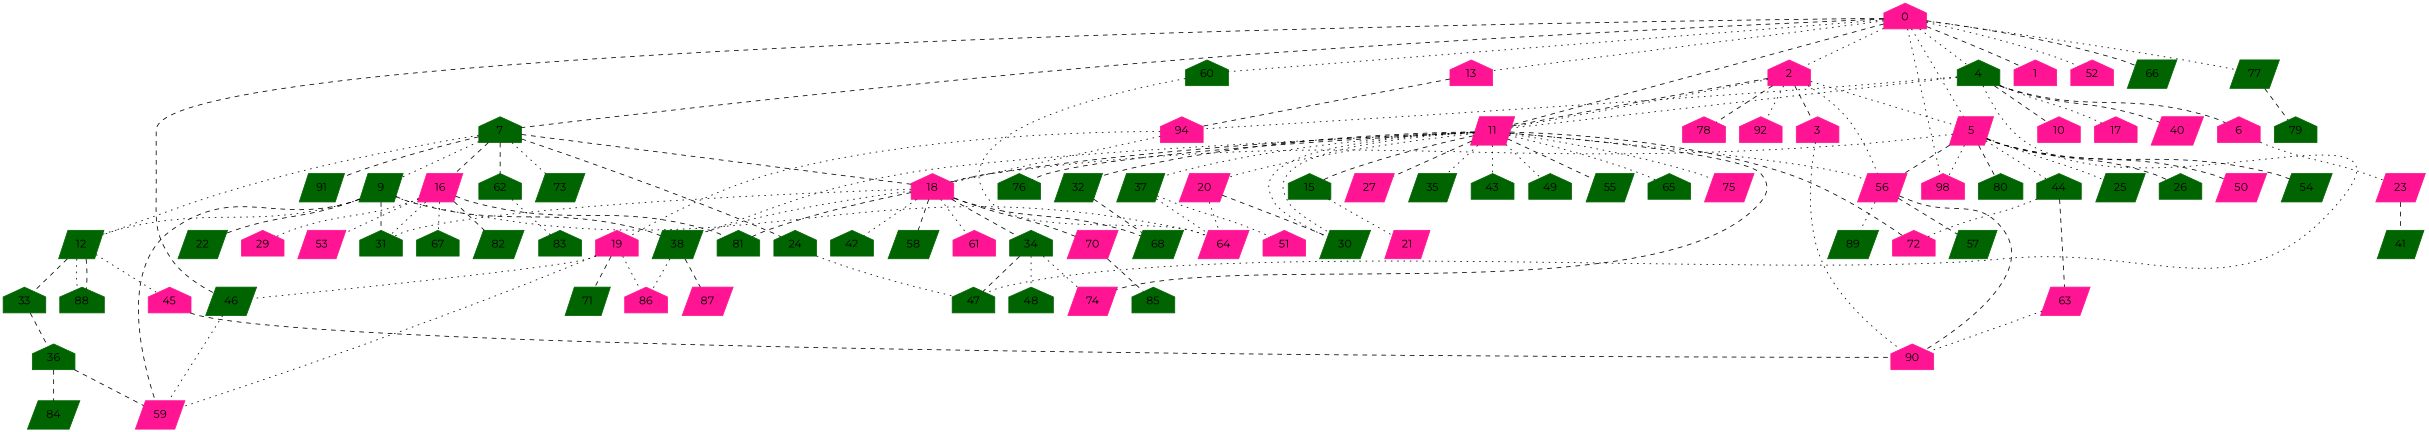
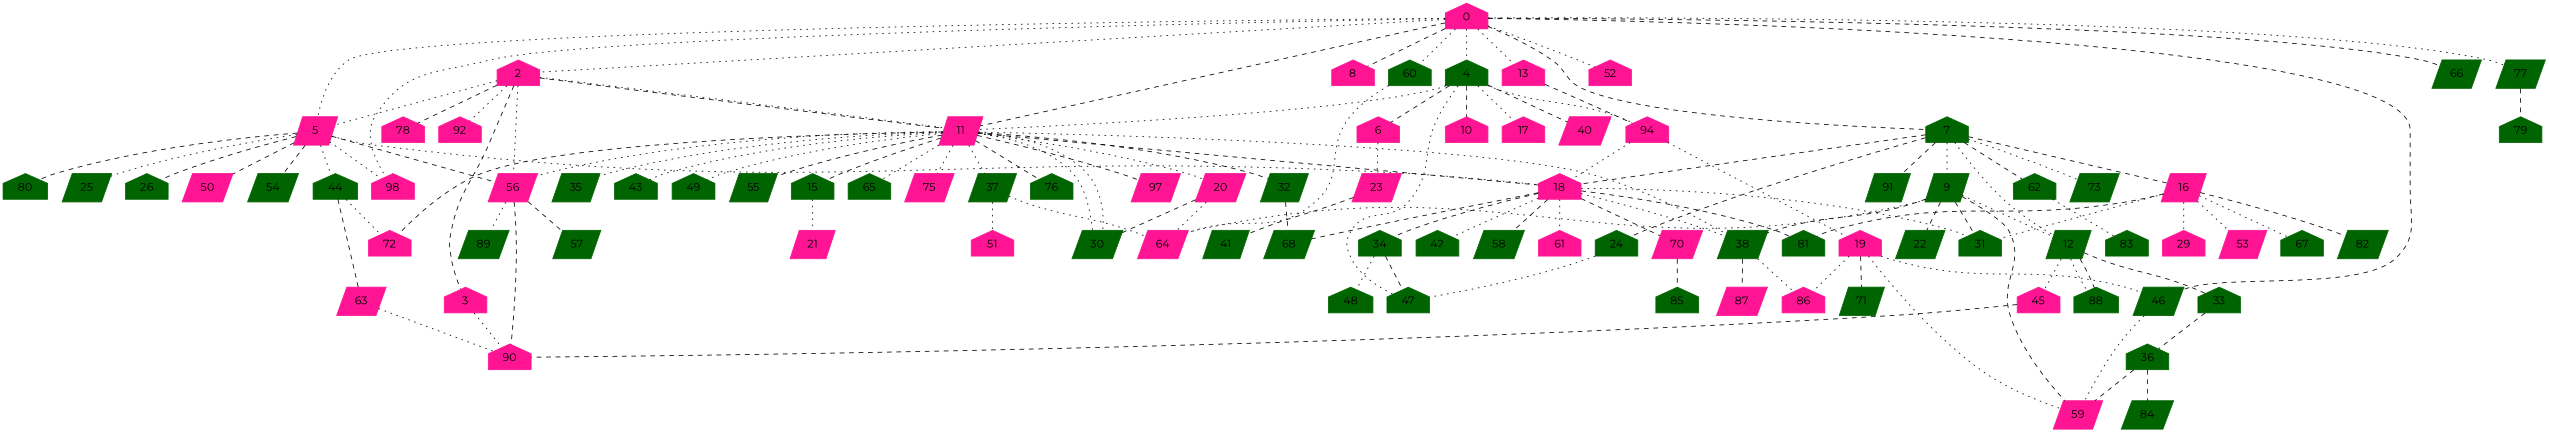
node "1": label "1" -> "8"
node "27": label "27" -> "97"
node "74": removed
